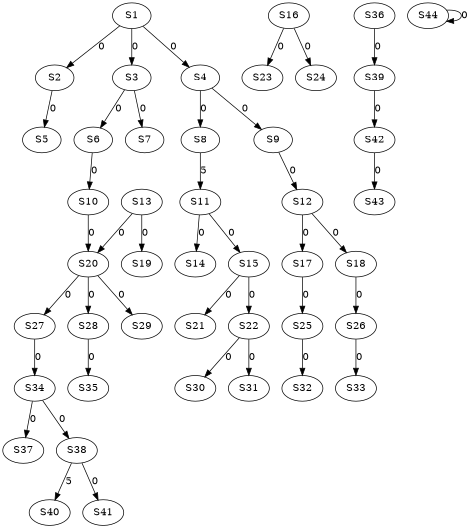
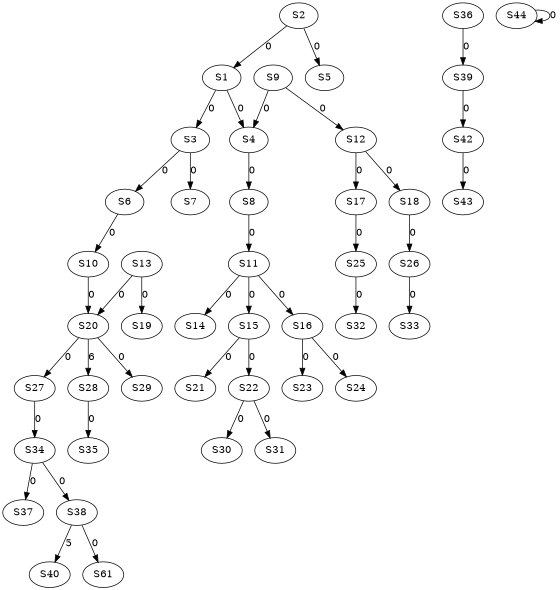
edge "S1" -> "S2": reversed
edge "S4" -> "S9": reversed
edge "S8" -> "S11": label "5" -> "0"
edge "S11" -> "S16": added, label "0"
edge "S20" -> "S28": label "0" -> "6"
node "S41": label "S41" -> "S61"
